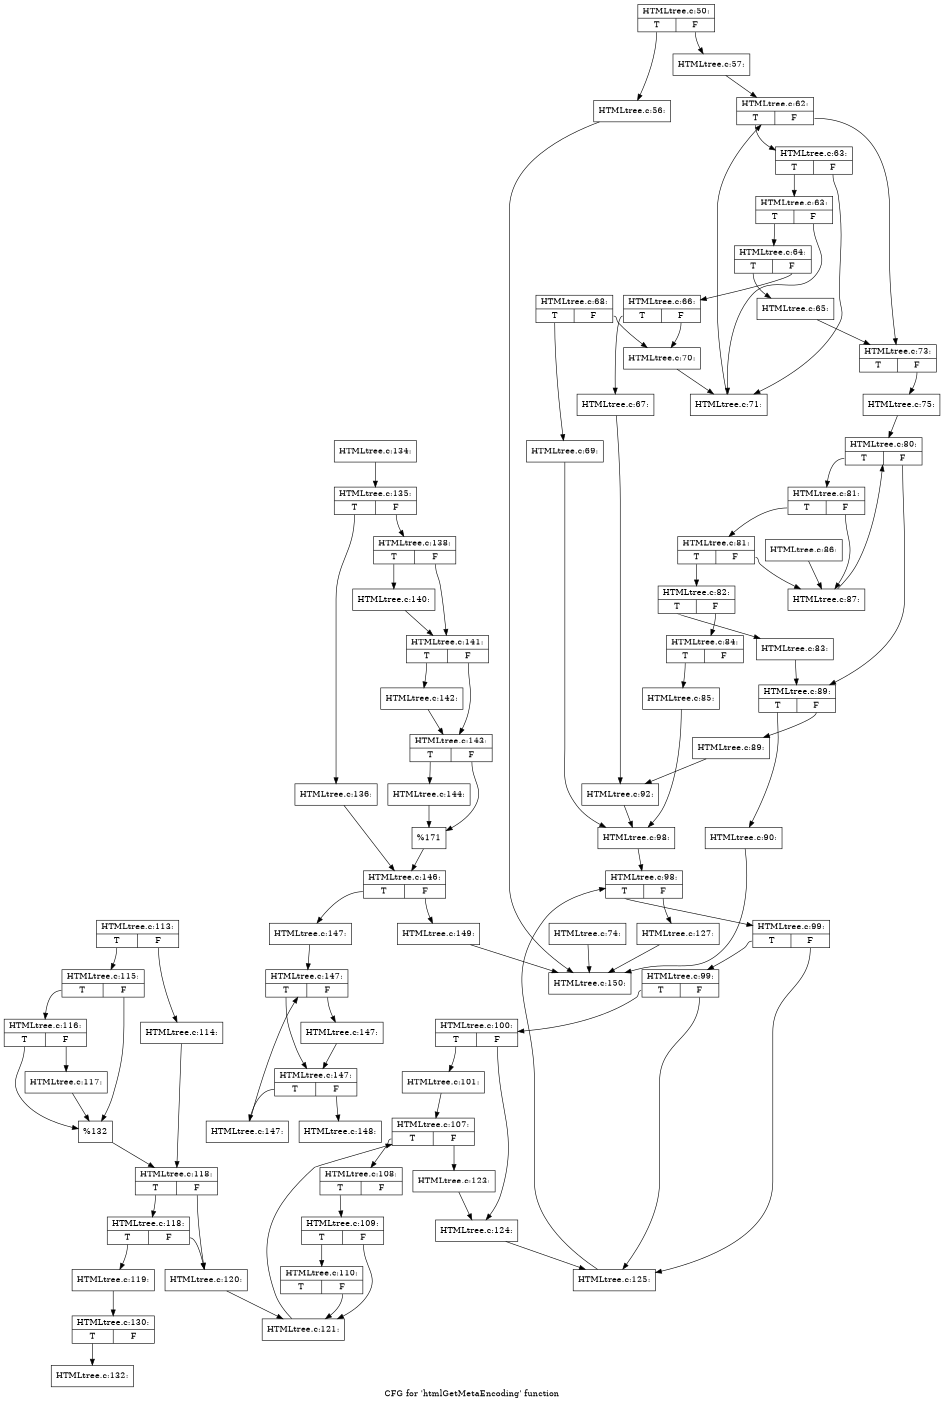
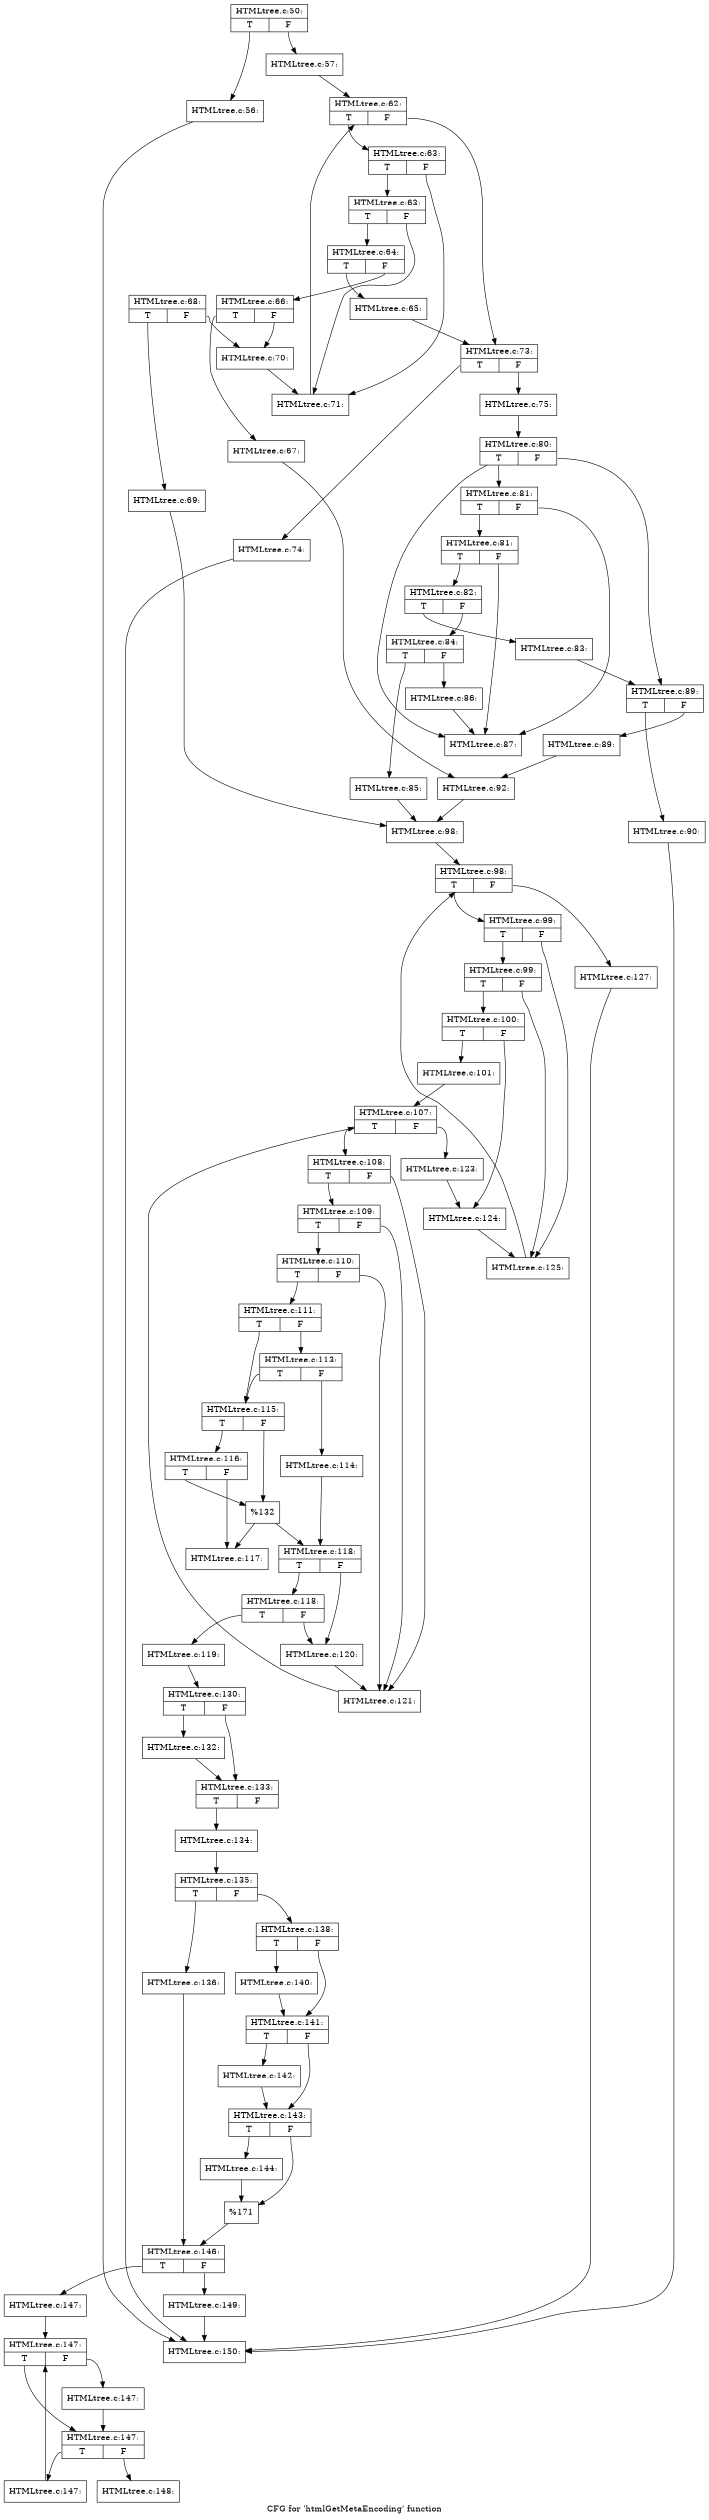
edge "HTMLtree.c:73:" -> "HTMLtree.c:74:": added
edge "HTMLtree.c:87:" -> "HTMLtree.c:80:": reversed
edge "HTMLtree.c:84:" -> "HTMLtree.c:86:": added
edge "HTMLtree.c:117:" -> "%132": reversed
node "HTMLtree.c:111:": added
edge "HTMLtree.c:108:" -> "HTMLtree.c:121:": added
node "HTMLtree.c:133:": added
